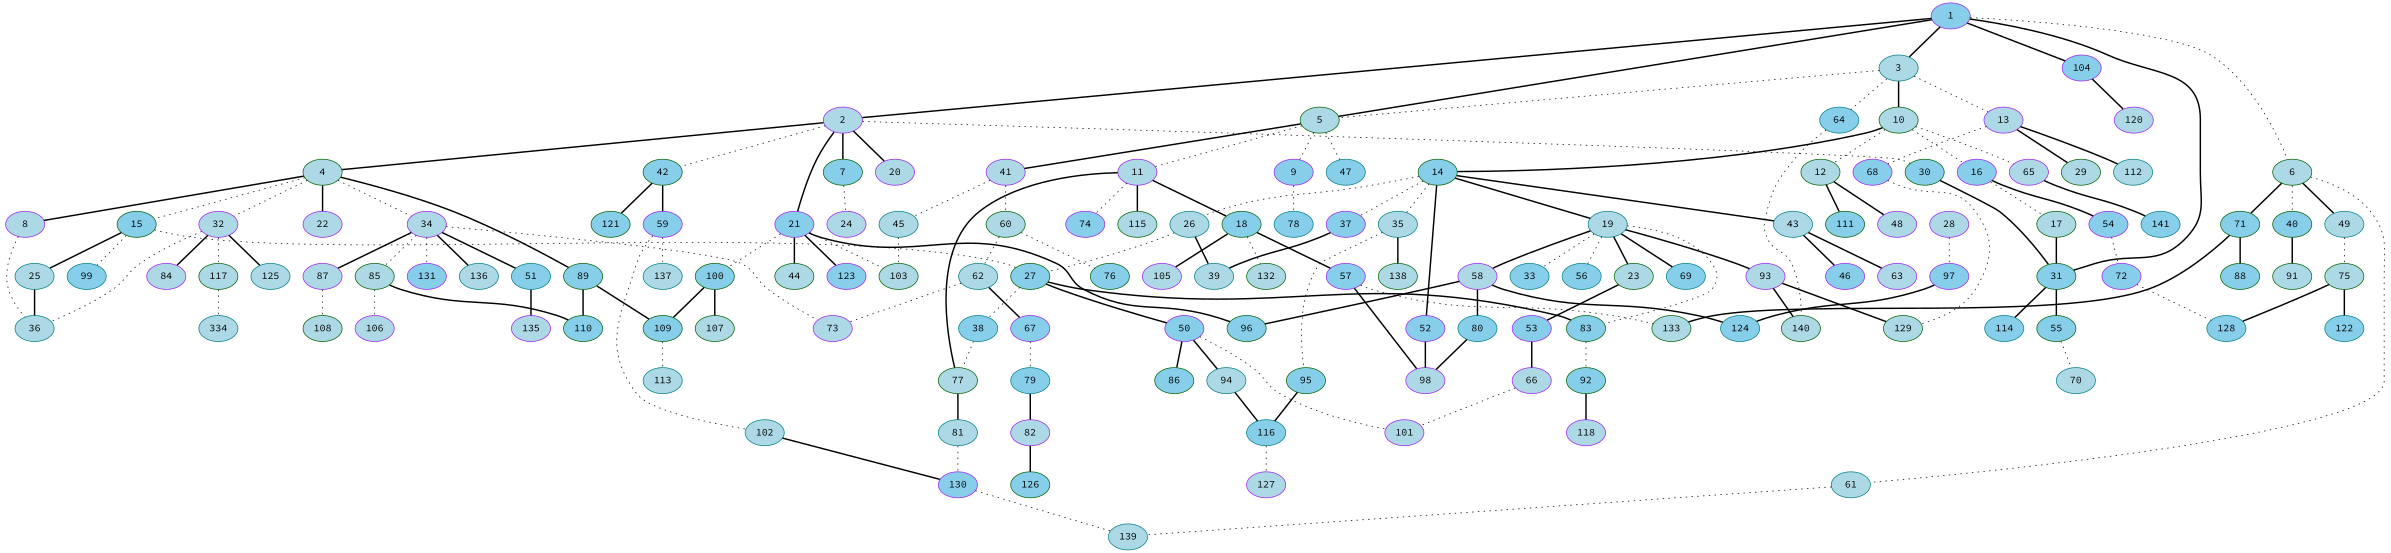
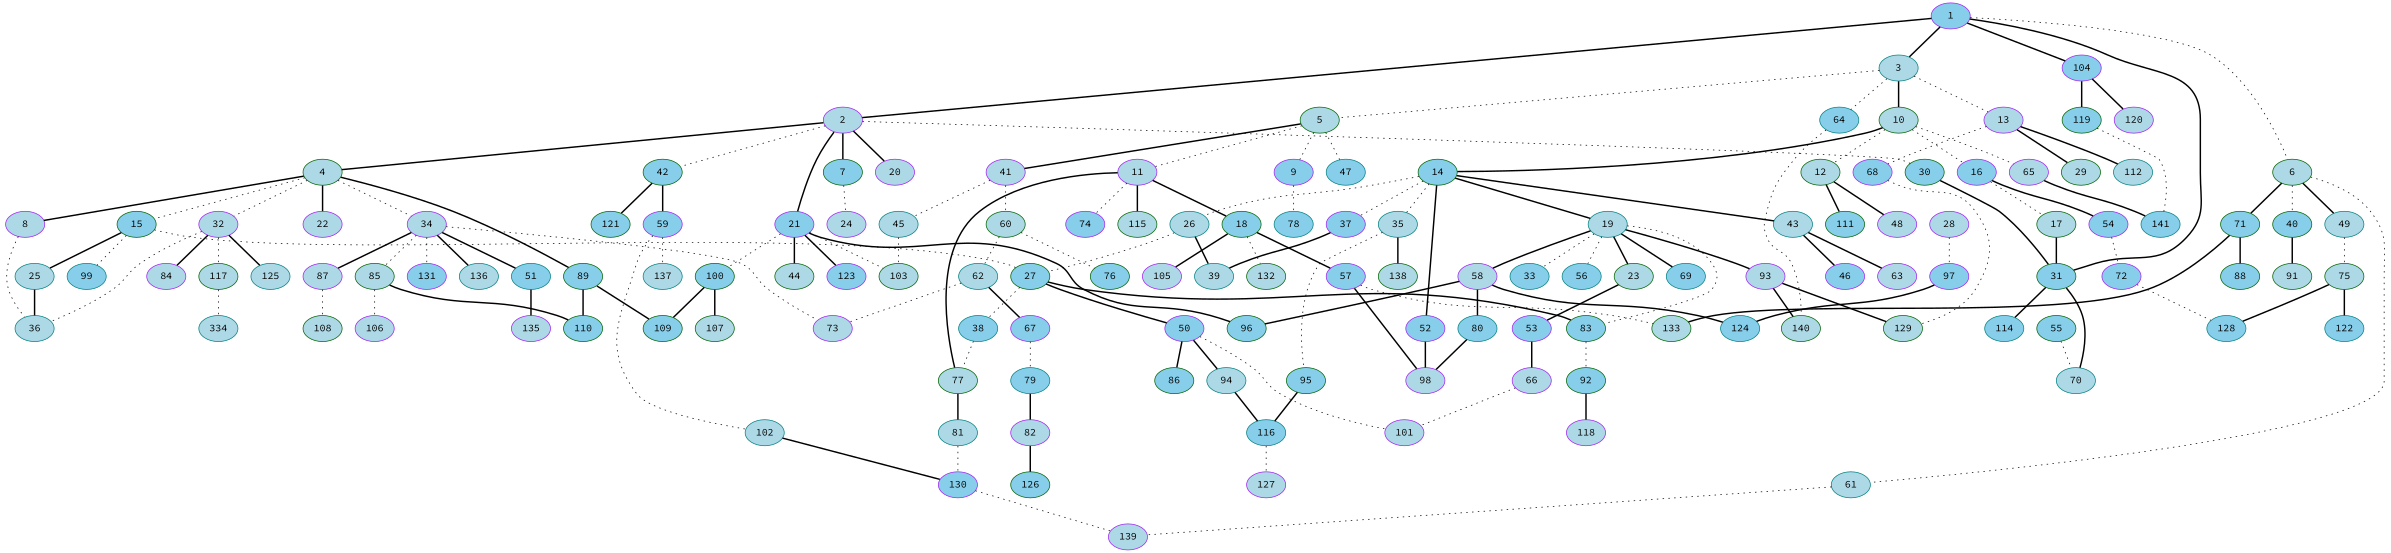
edge "1" -- "5": removed
node "119": added
edge "31" -- "55": now "31" -- "70"
node "113": removed
node "139": color teal -> purple
